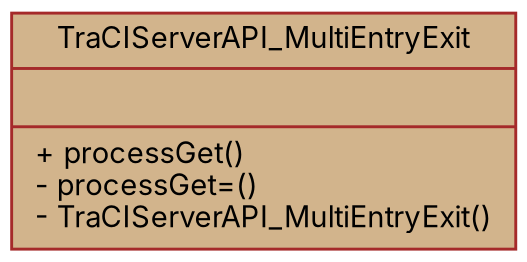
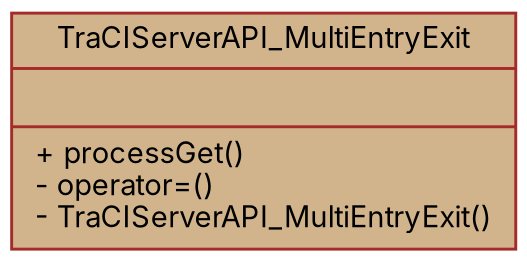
node "TraCIServerAPI_MultiEntryExit": text "- processGet=()" -> "- operator=()"
